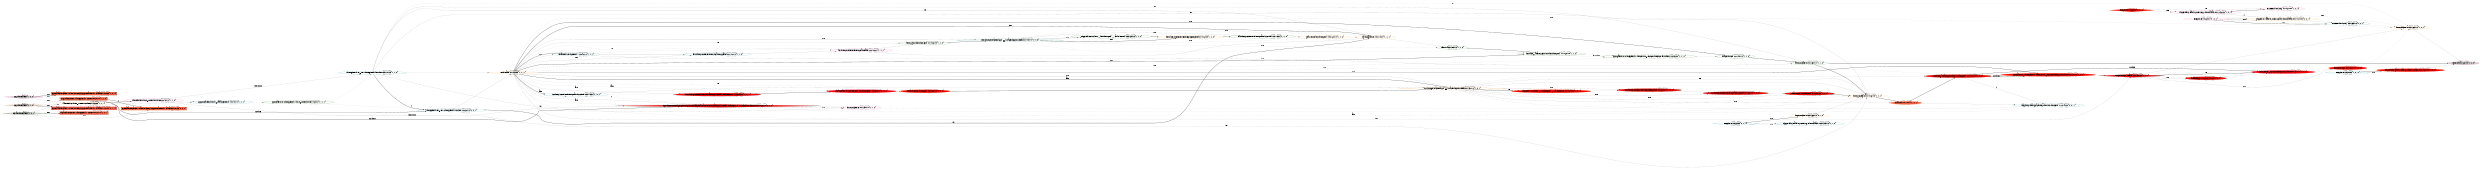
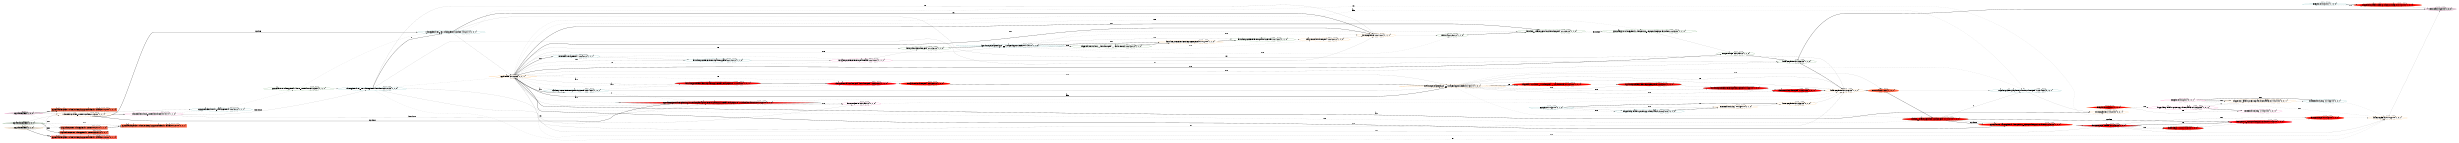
edge "res.setResult(result.getResult())@@@9@@@['1', '1', '1']" -> "future.complete(res)@@@25@@@['1', '1', '0']": now "result.isFailed()@@@8@@@['1', '1', '1']" -> "future.complete(res)@@@25@@@['1', '1', '0']"
node "res.setResult(e.toString())@@@35@@@['0', '1', '0']": added
node "future.complete(res)@@@20@@@['0', '0', '1']": added
